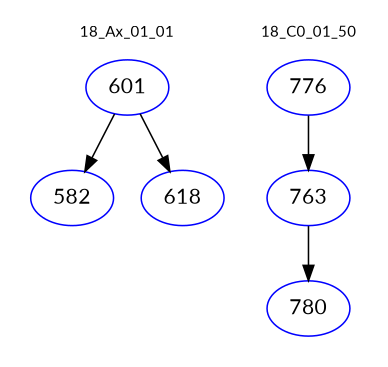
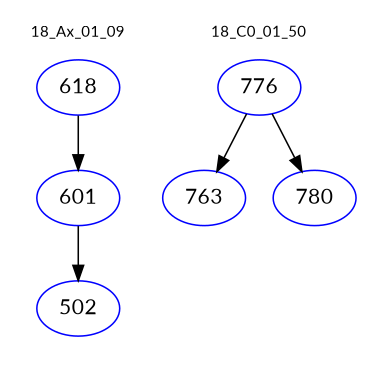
cluster "18_Ax_01_01": label "18_Ax_01_01" -> "18_Ax_01_09"
edge "601" -> "618": reversed
node "582": label "582" -> "502"
edge "763" -> "780": now "776" -> "780"
